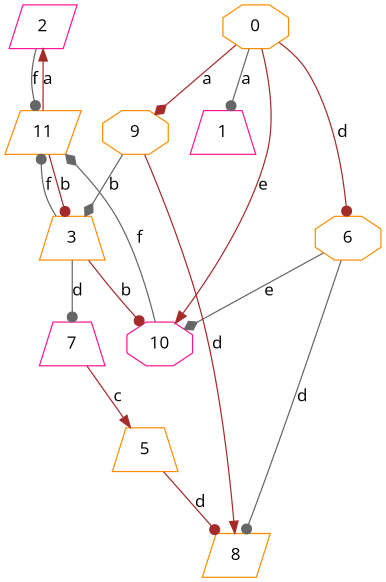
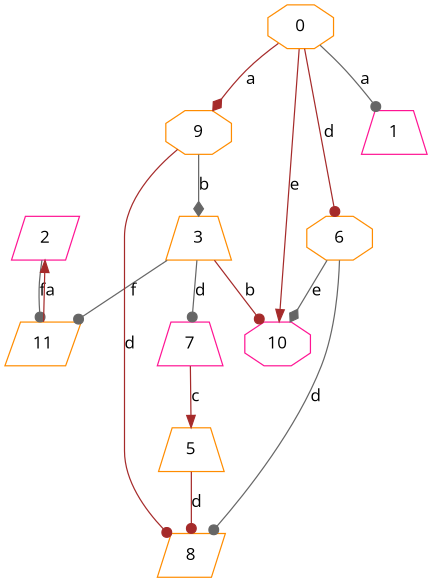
edge "11" -> "3": removed, label "b"
edge "10" -> "11": removed, label "f"
edge "9" -> "8": arrowhead normal -> dot
